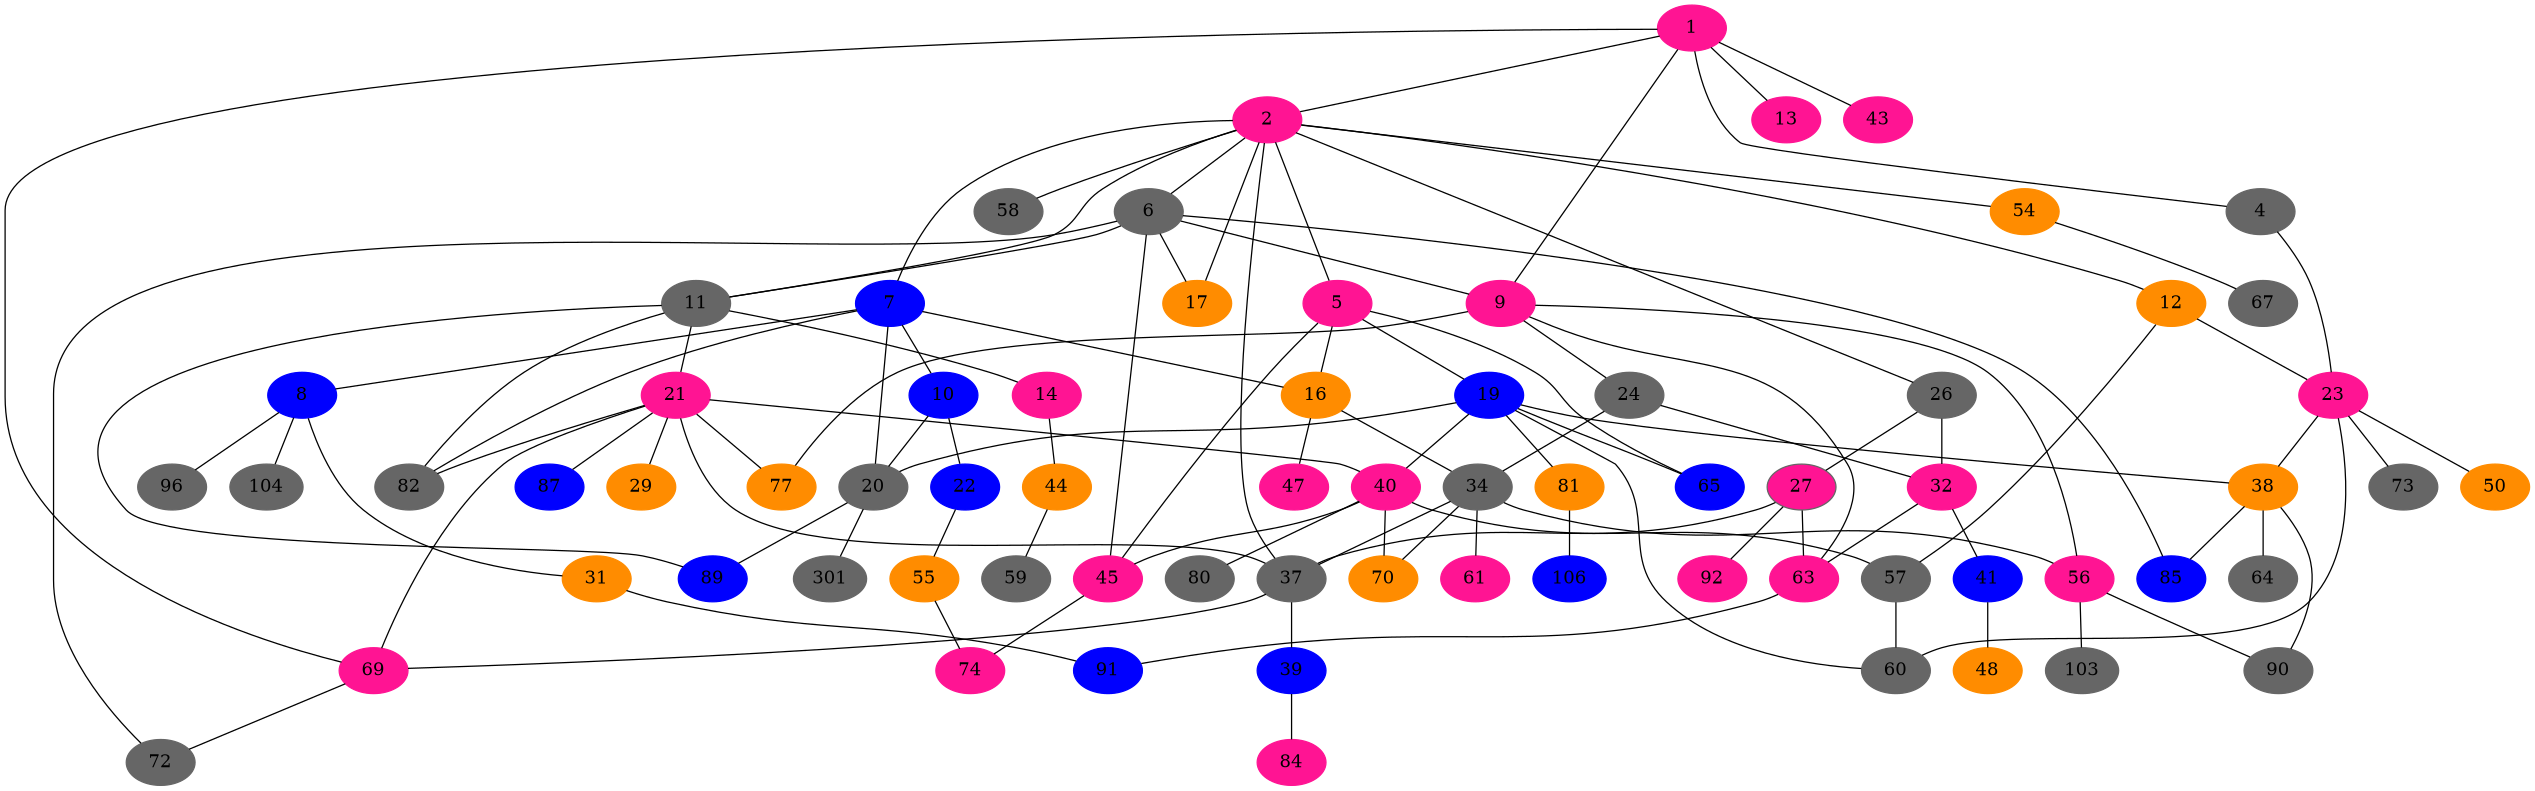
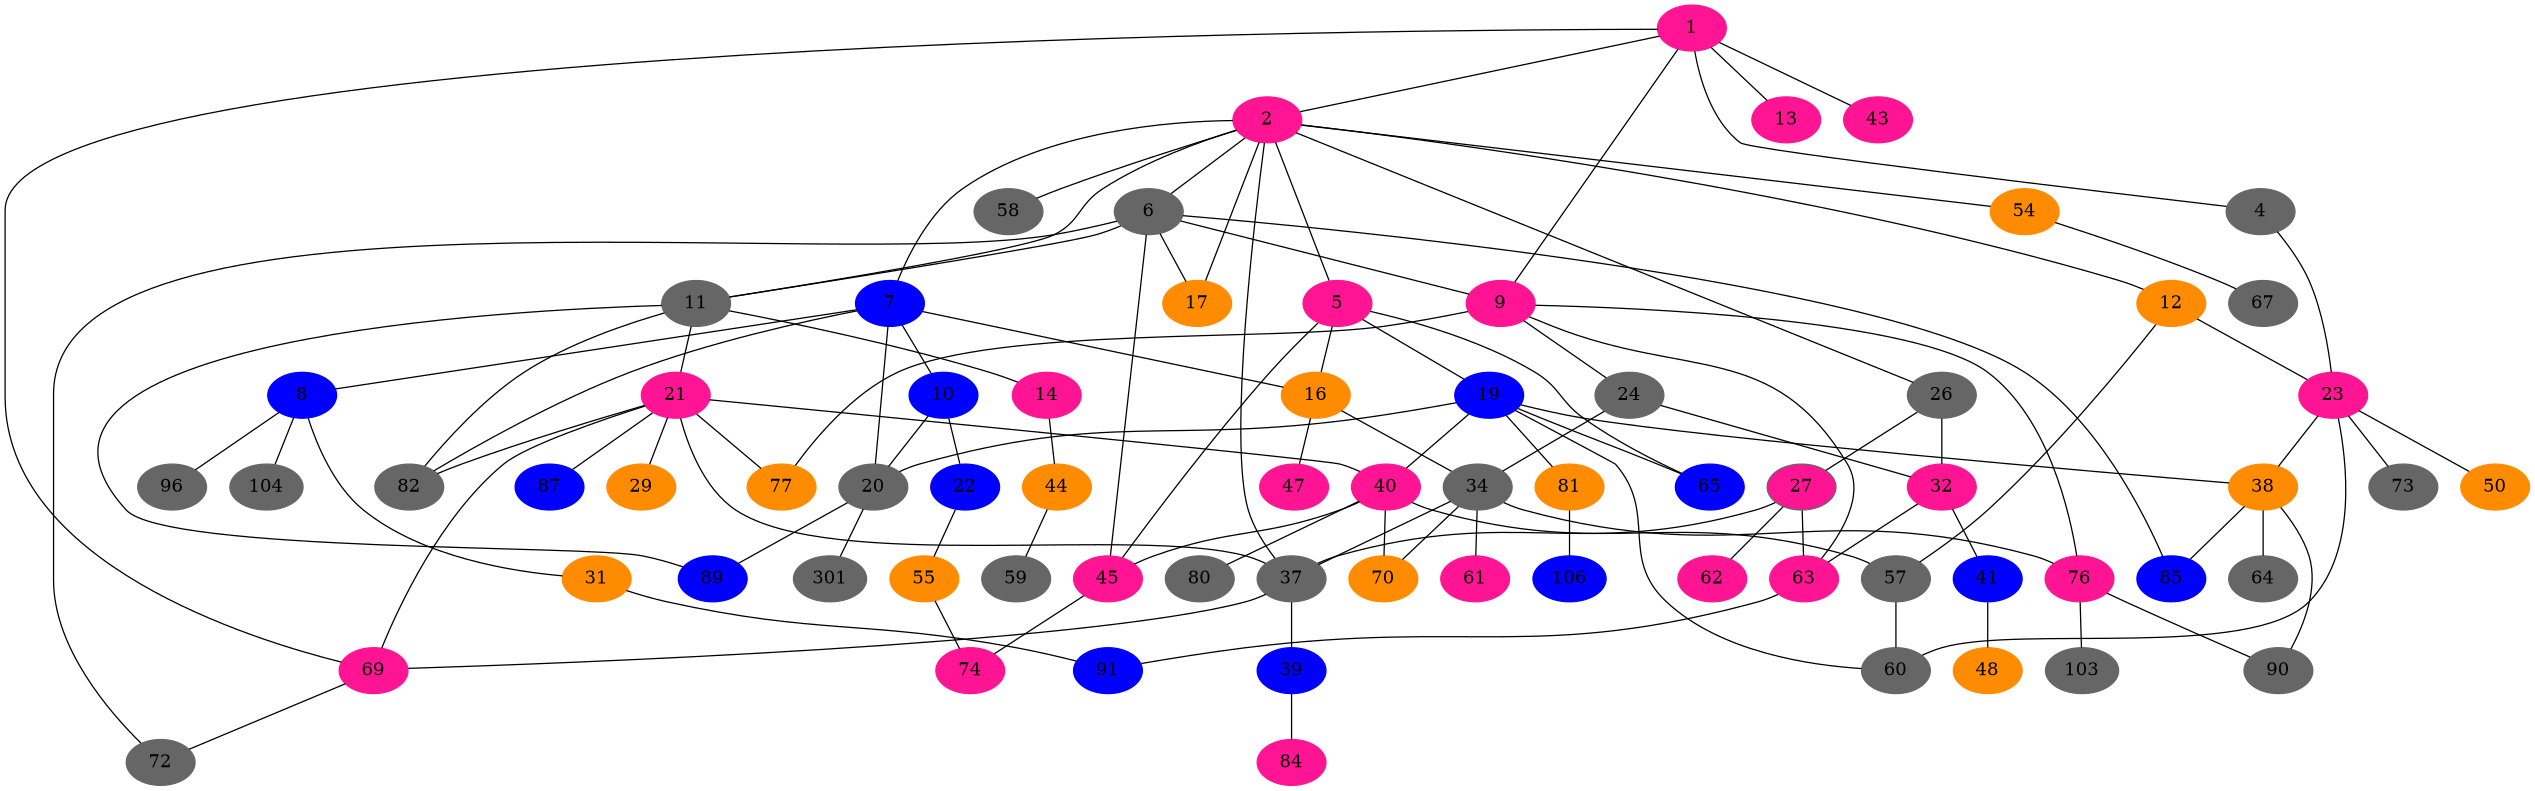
node "92": label "92" -> "62"
node "56": label "56" -> "76"
